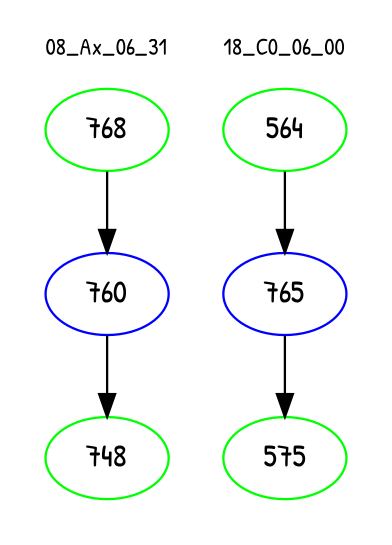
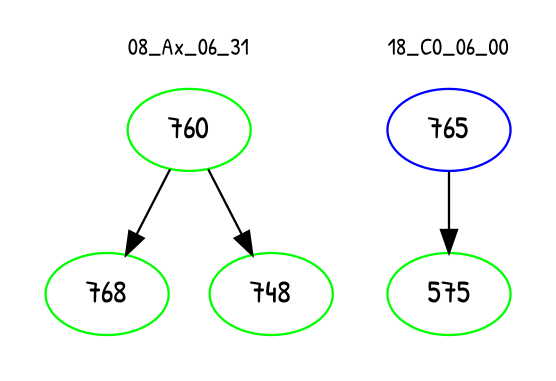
node "564": removed
edge "768" -> "760": reversed
node "760": color blue -> green
